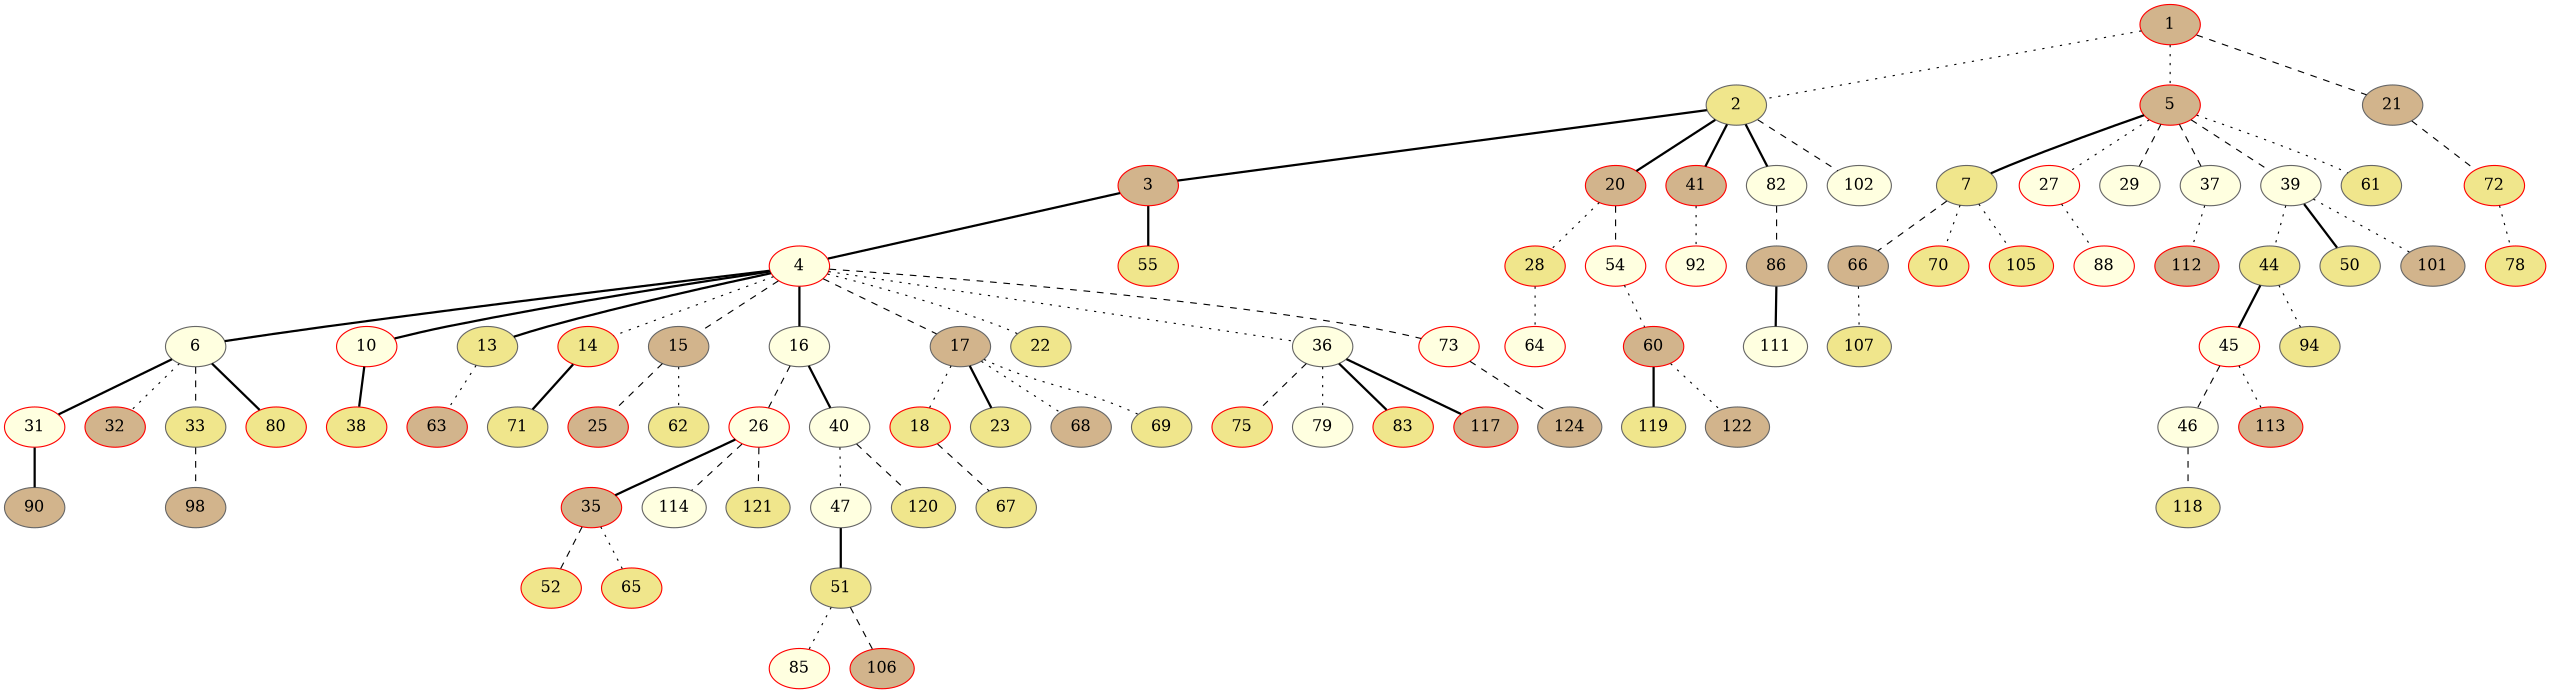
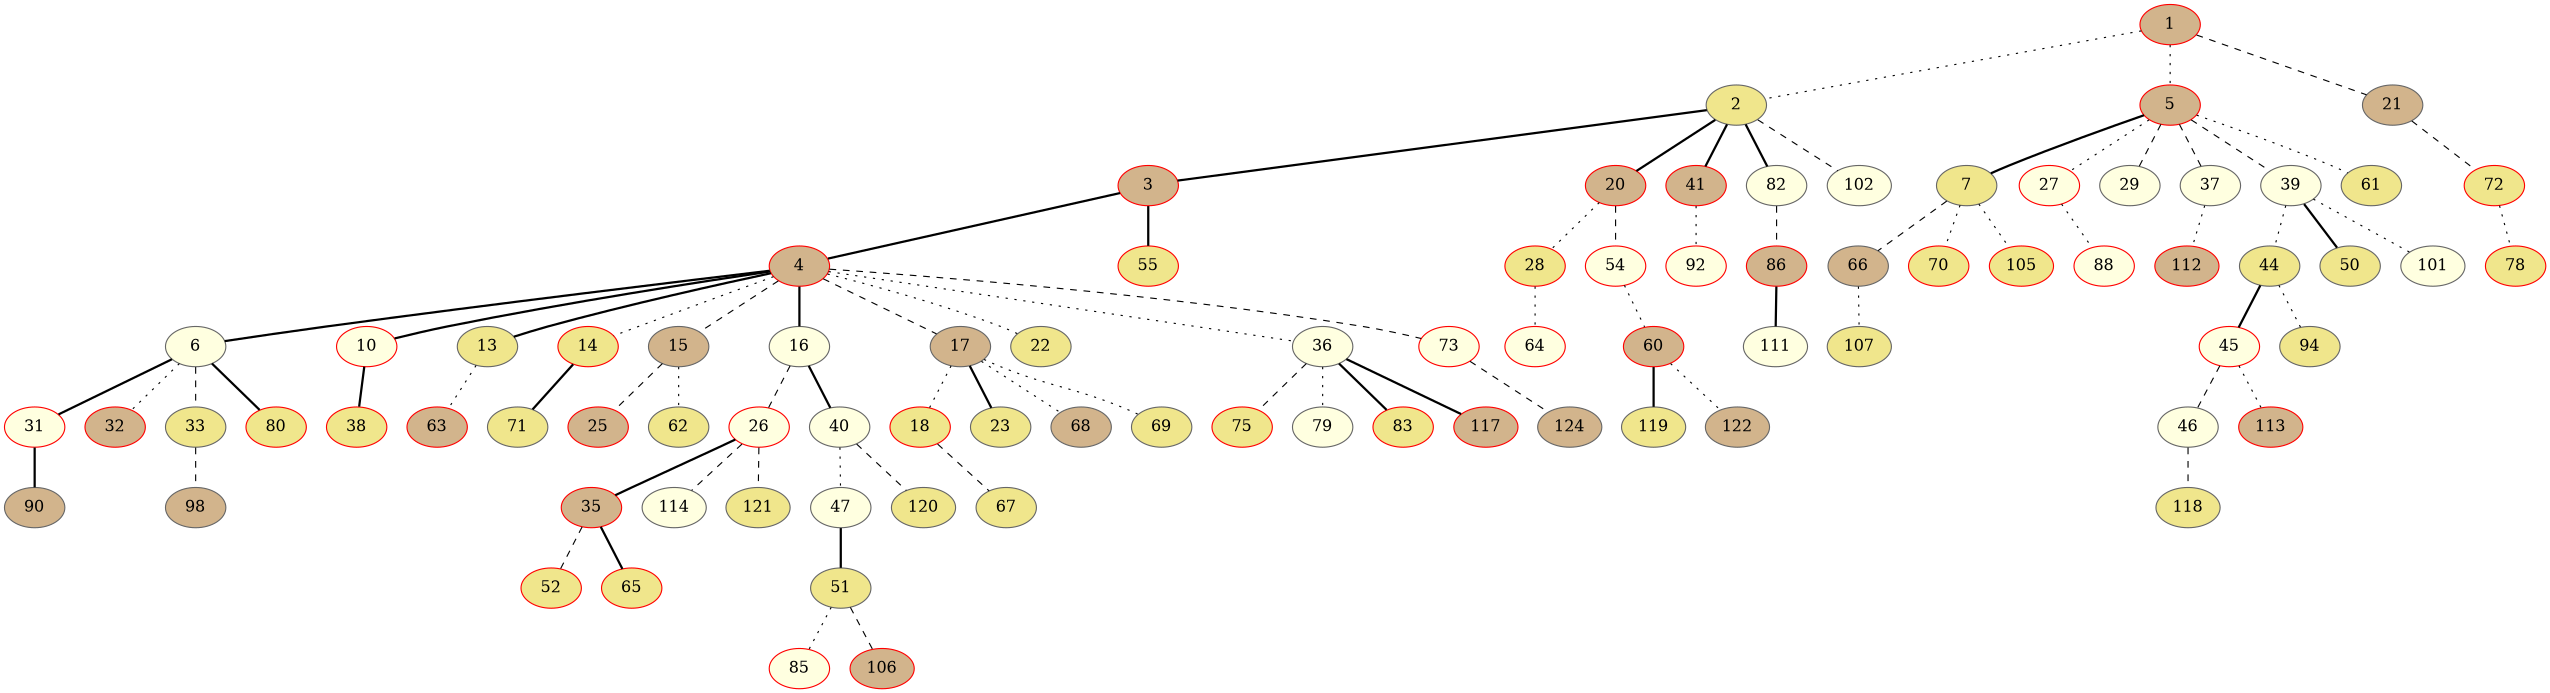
node "4": fillcolor lightyellow -> tan
node "86": color gray40 -> red
node "101": fillcolor tan -> lightyellow
edge "35" -- "65": style dotted -> bold
